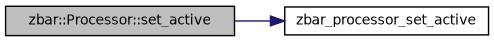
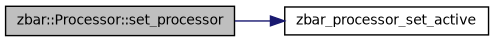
node "zbar::Processor::set_active": label "zbar::Processor::set_active" -> "zbar::Processor::set_processor"
